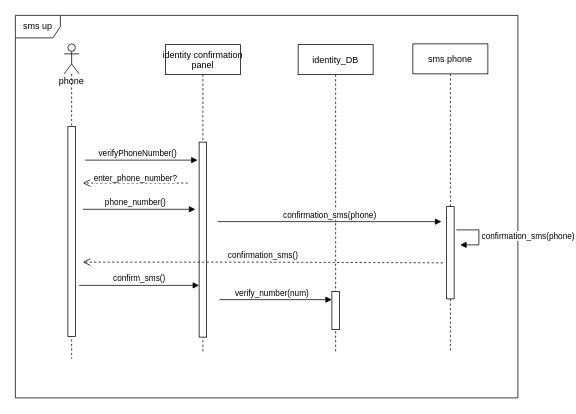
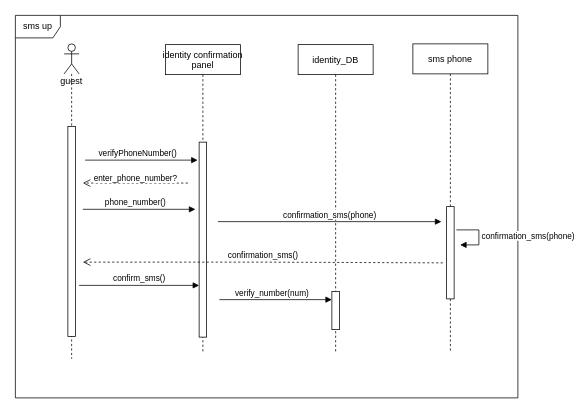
node "phone": label "phone" -> "guest"
